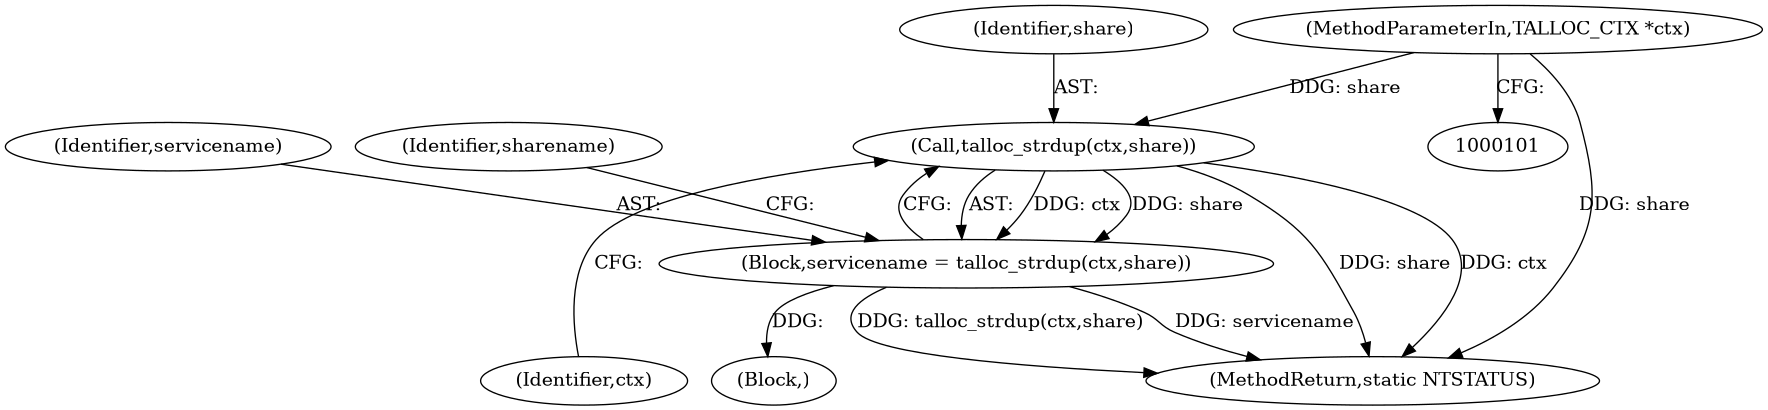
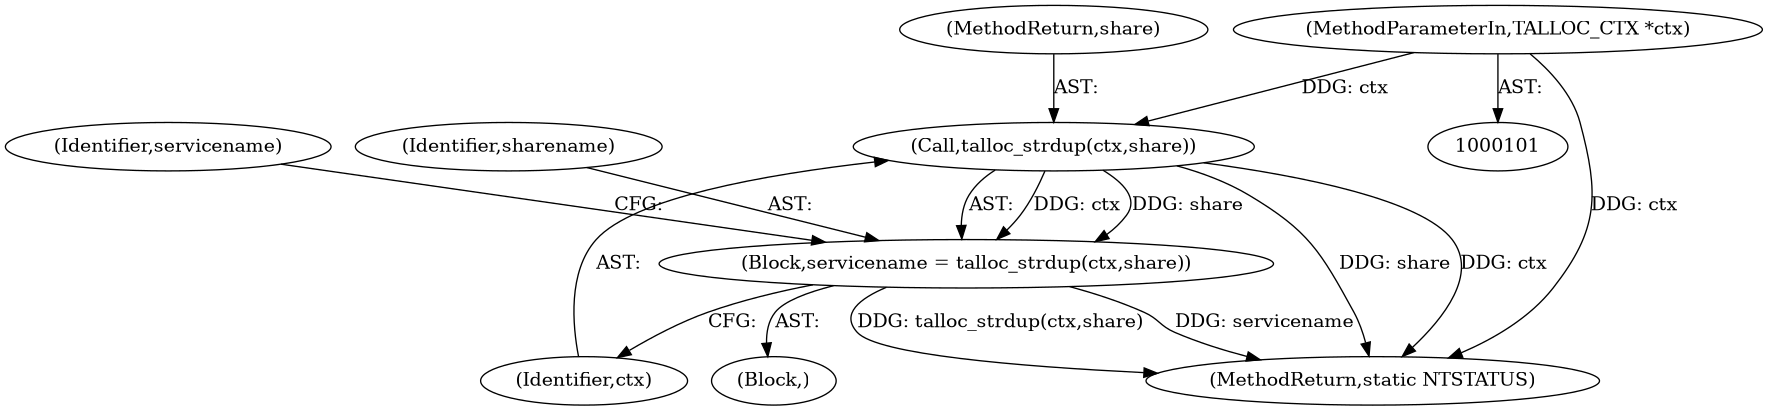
node "(Identifier,share)": label "(Identifier,share)" -> "(MethodReturn,share)"
edge "(MethodParameterIn,TALLOC_CTX *ctx)" -> "(Call,talloc_strdup(ctx,share))": label "DDG: share" -> "DDG: ctx"
edge "(MethodParameterIn,TALLOC_CTX *ctx)" -> "1000101": label "CFG: " -> "AST: "
edge "(Identifier,servicename)" -> "(Block,servicename = talloc_strdup(ctx,share))": label "AST: " -> "CFG: "
edge "(Identifier,sharename)" -> "(Block,servicename = talloc_strdup(ctx,share))": label "CFG: " -> "AST: "
edge "(MethodParameterIn,TALLOC_CTX *ctx)" -> "(MethodReturn,static NTSTATUS)": label "DDG: share" -> "DDG: ctx"
edge "(Block,servicename = talloc_strdup(ctx,share))" -> "(Call,talloc_strdup(ctx,share))": now "(Block,servicename = talloc_strdup(ctx,share))" -> "(Identifier,ctx)"
edge "(Identifier,ctx)" -> "(Call,talloc_strdup(ctx,share))": label "CFG: " -> "AST: "
edge "(Block,servicename = talloc_strdup(ctx,share))" -> "(Block,)": label "DDG: " -> "AST: "
